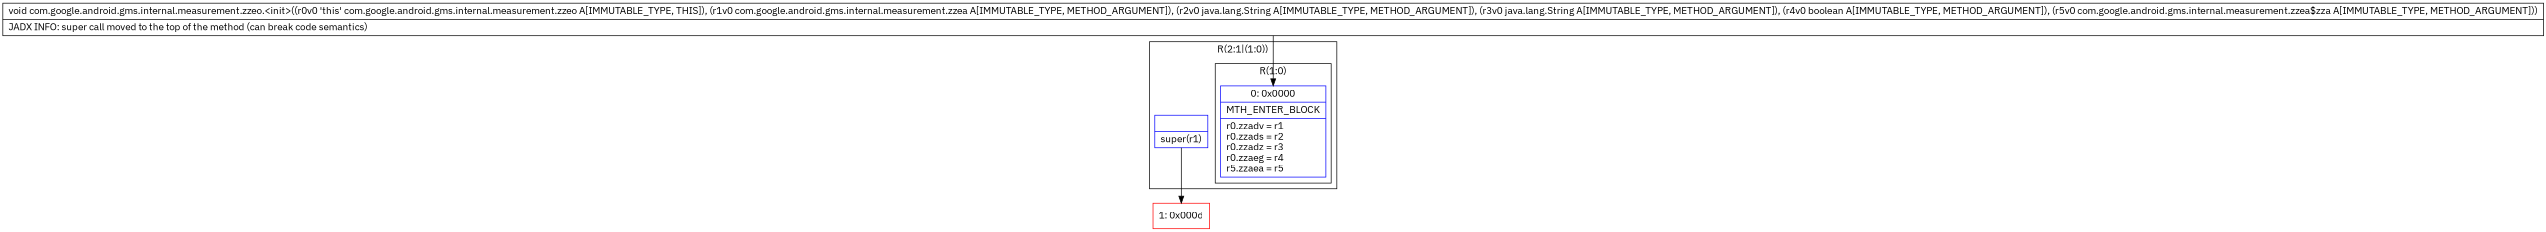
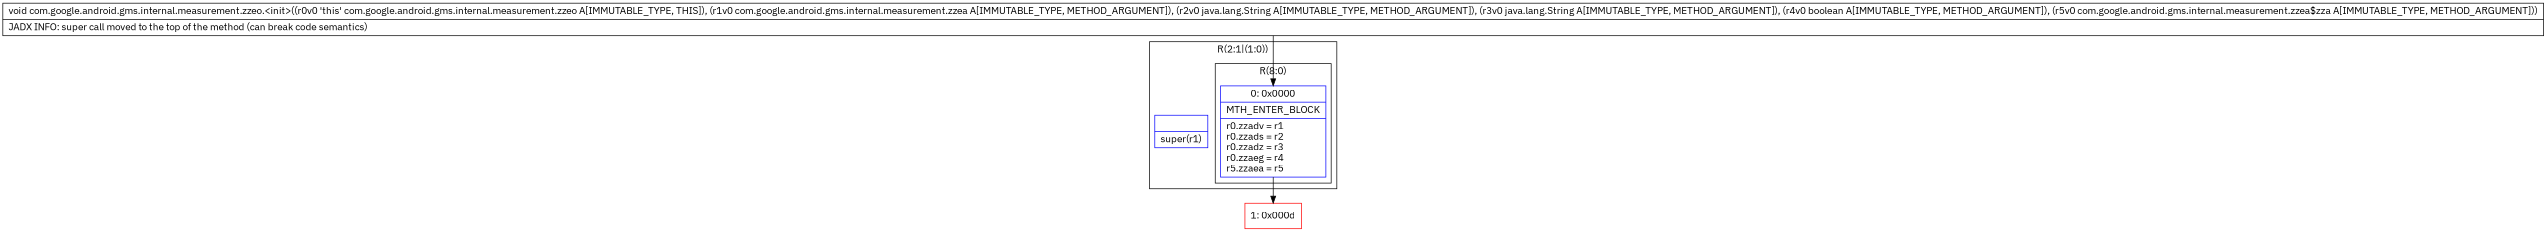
cluster "R(1:0)": label "R(1:0)" -> "R(8:0)"
edge "super(r1)" -> "1: 0x000d": now "0: 0x0000" -> "1: 0x000d"
